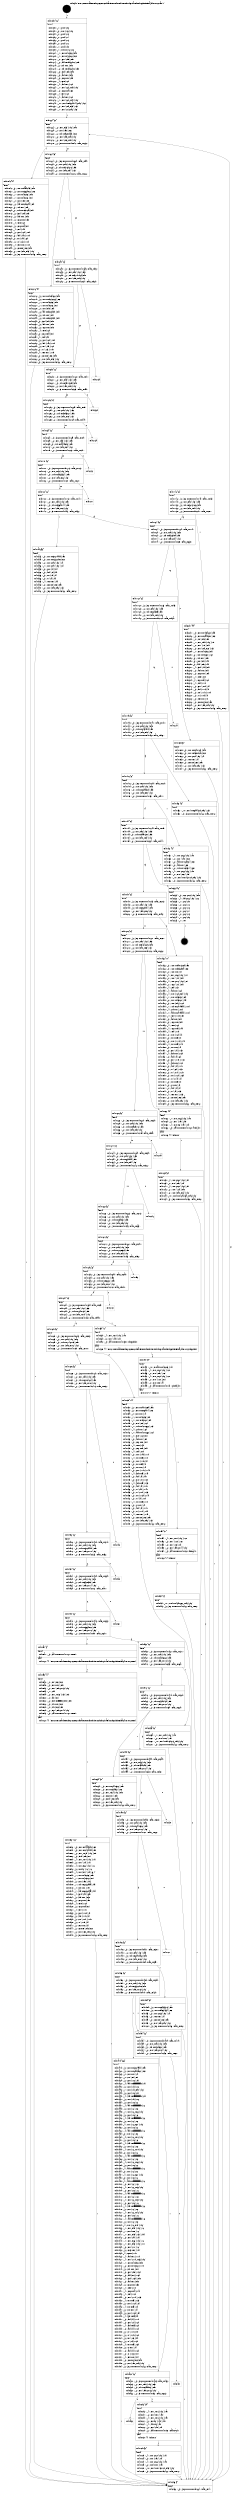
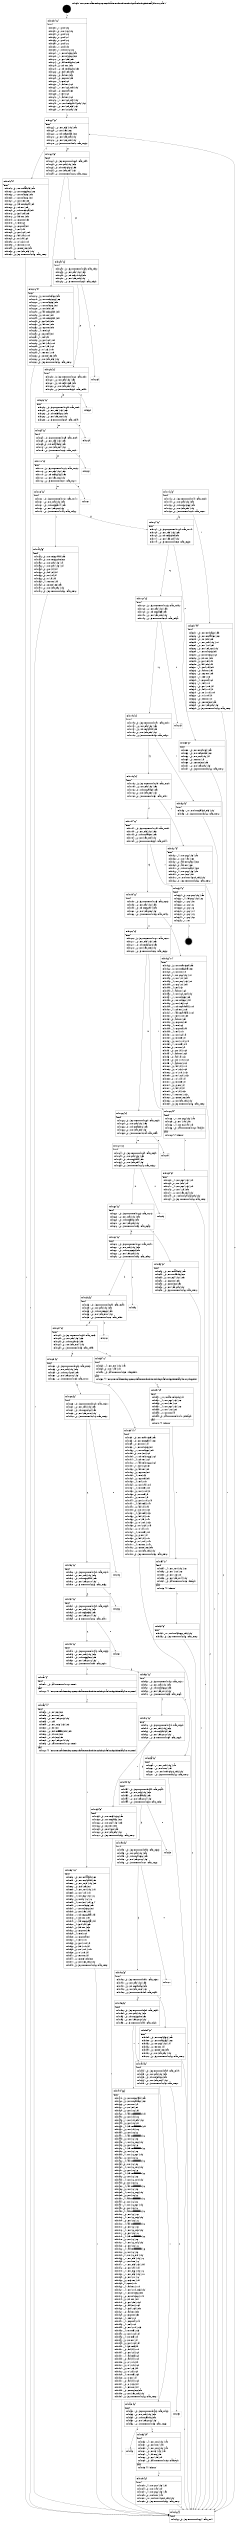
node "0x401c95 [30]": added
